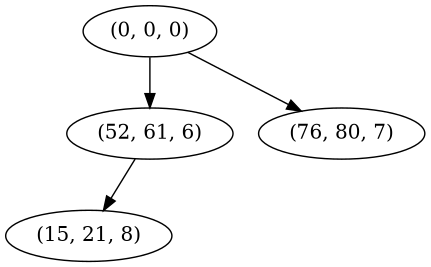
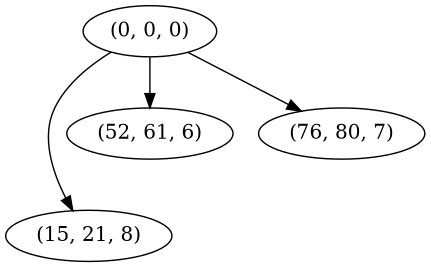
edge "(52, 61, 6)" -> "(15, 21, 8)": now "(0, 0, 0)" -> "(15, 21, 8)"
